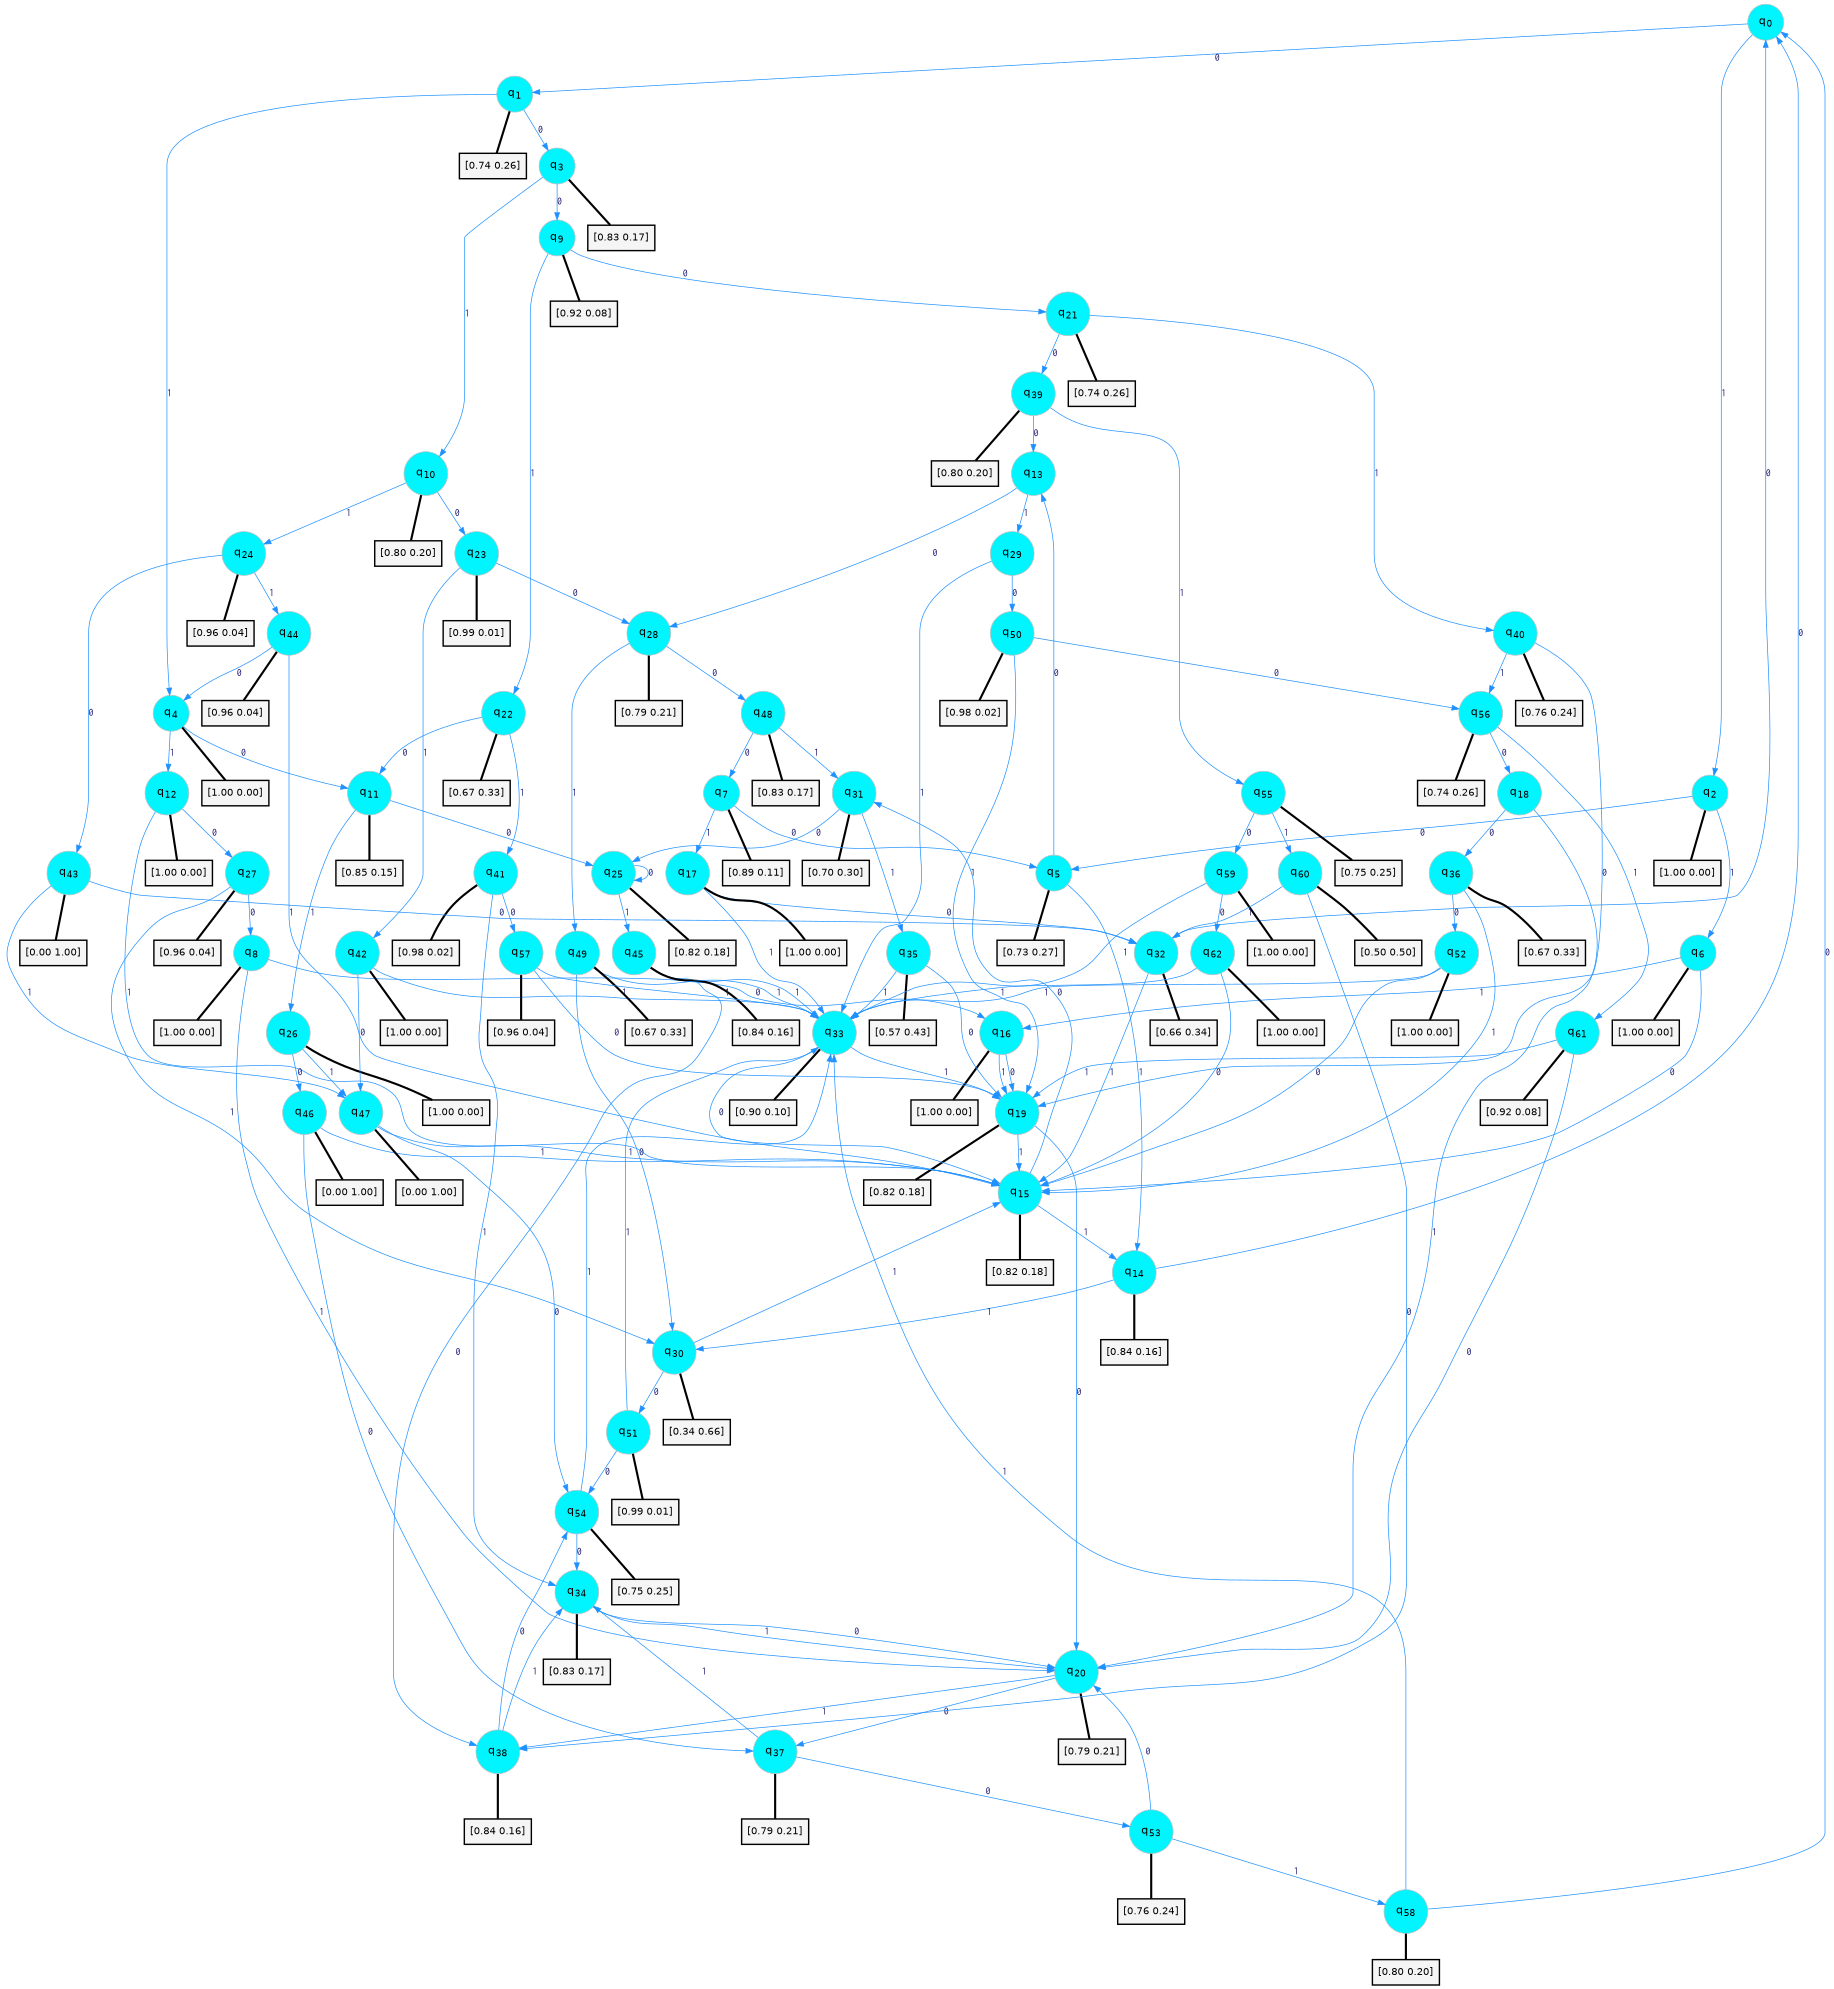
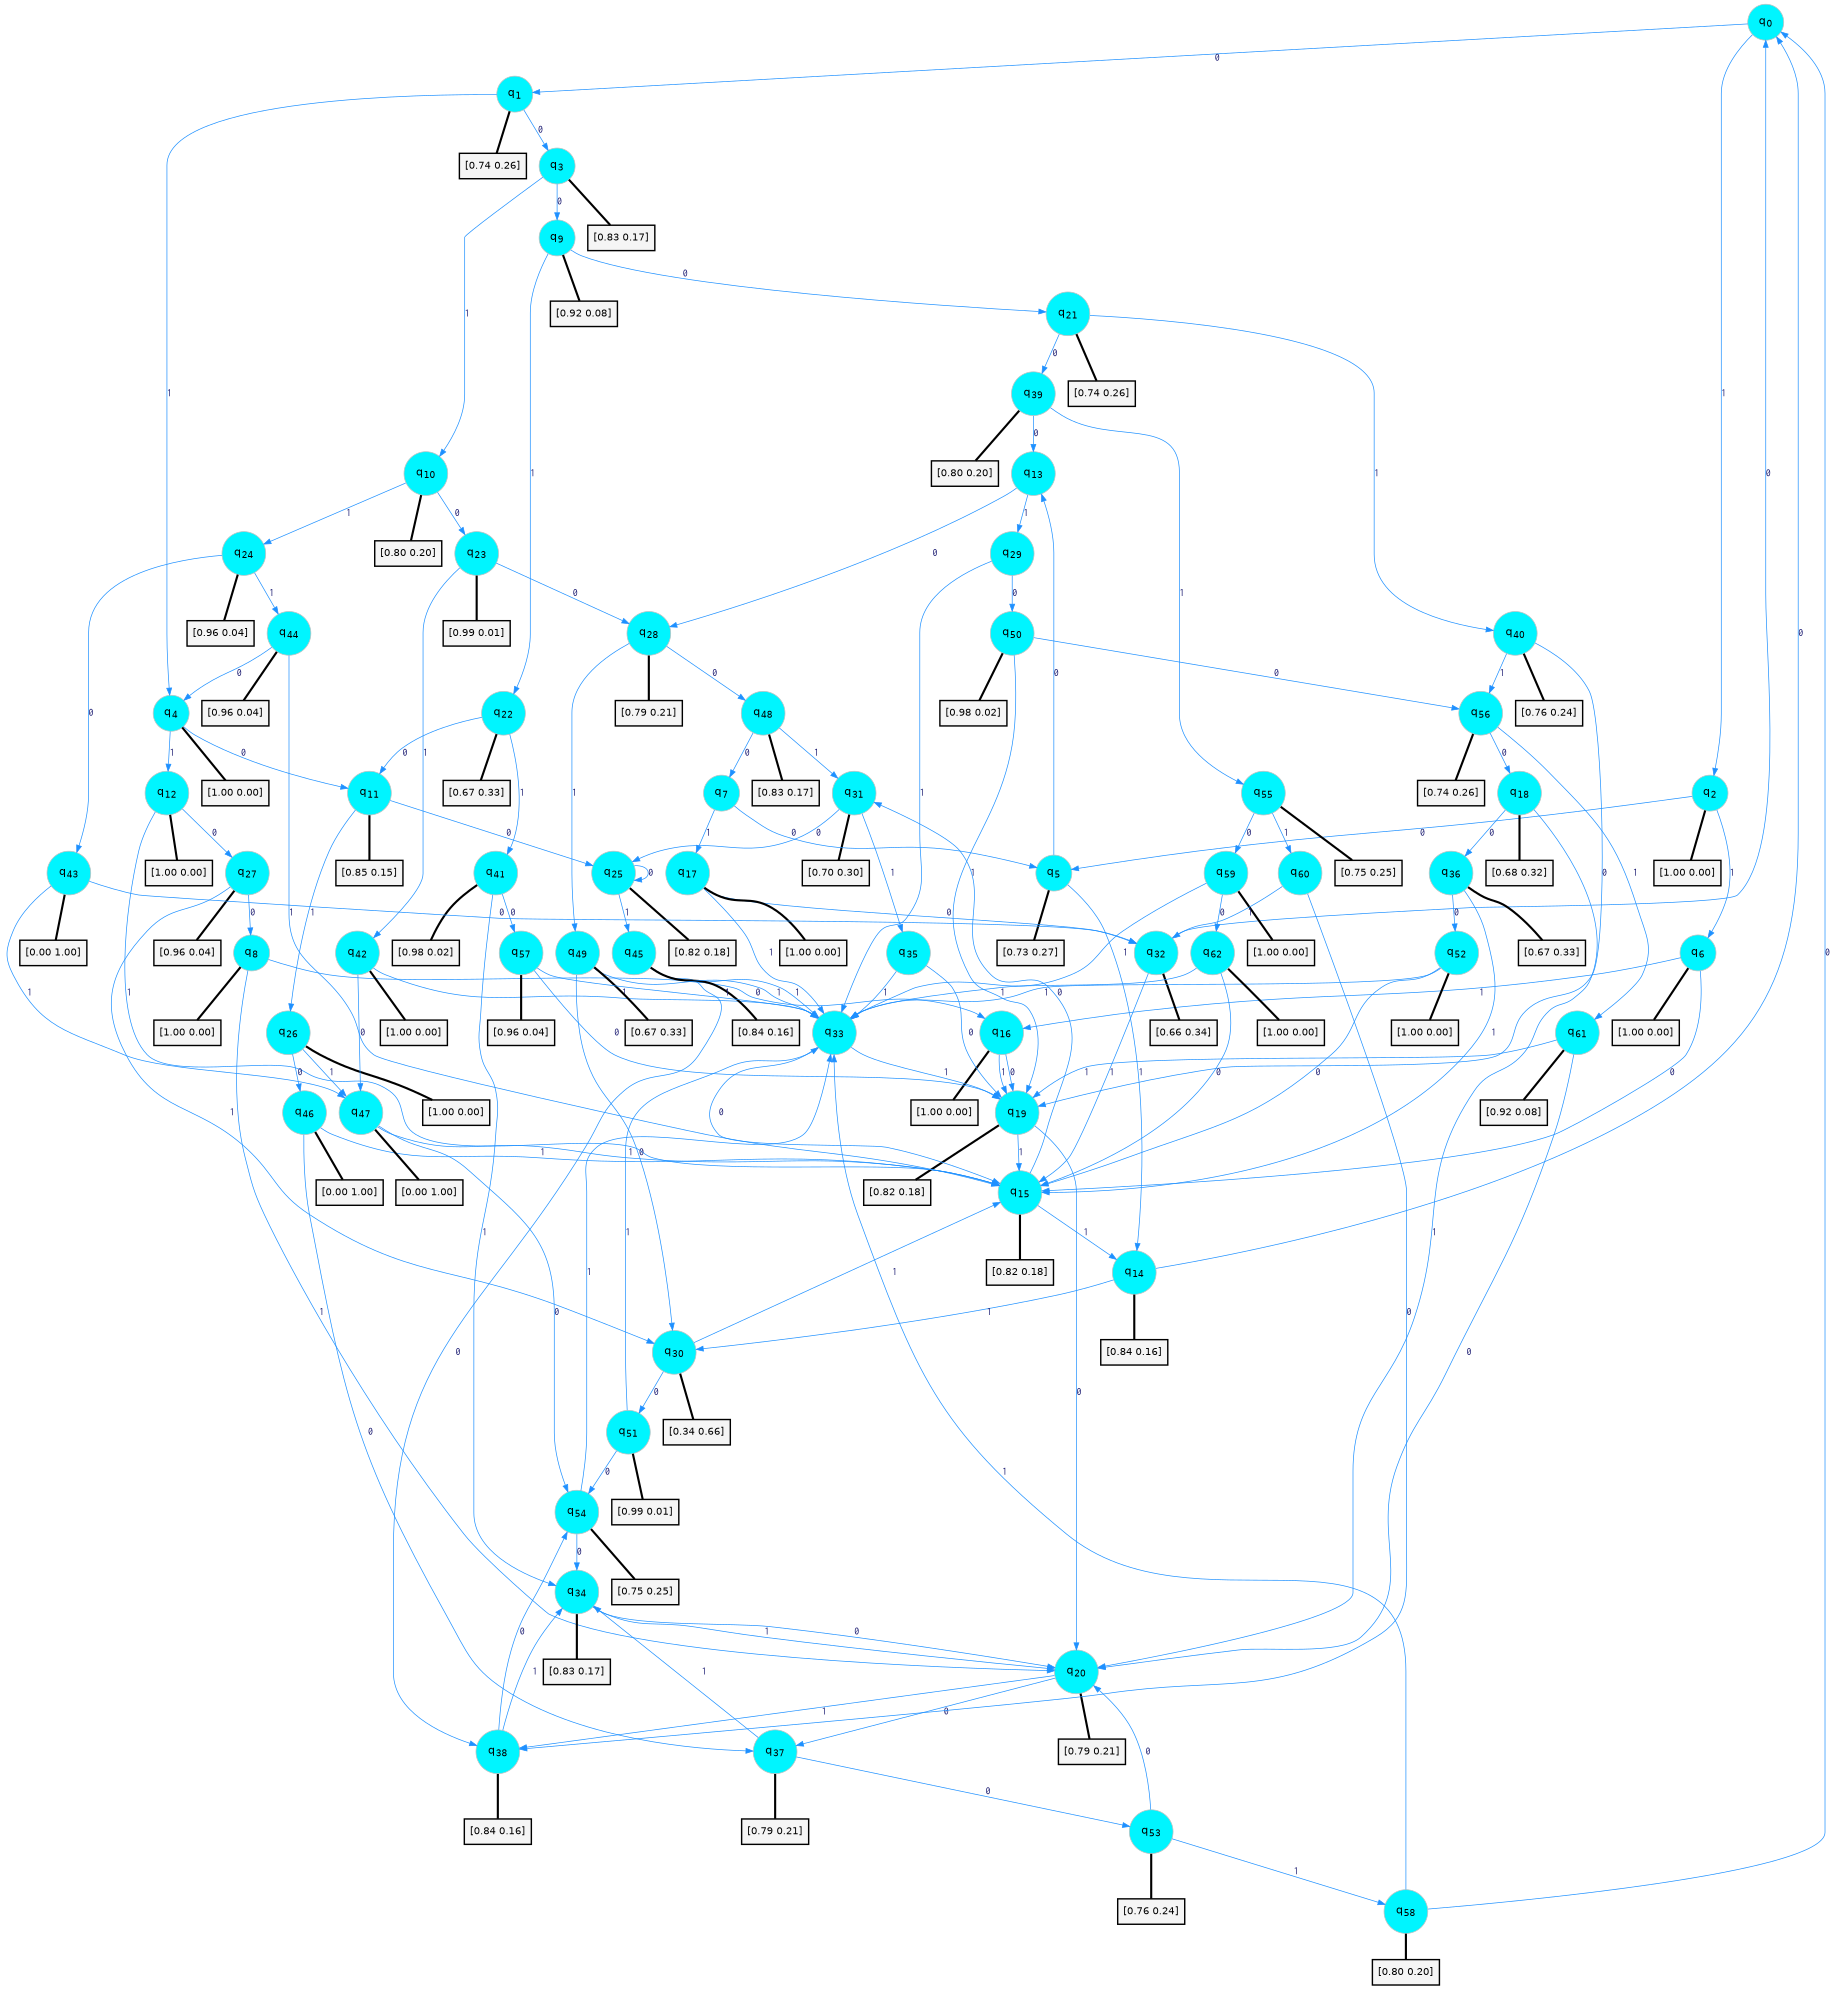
node "[0.89 0.11]": removed
node "[0.68 0.32]": added
node "[0.50 0.50]": removed
node "[0.57 0.43]": removed
node "[0.90 0.10]": removed
